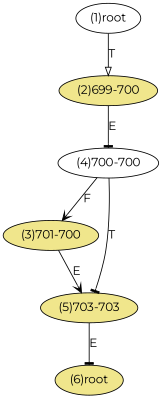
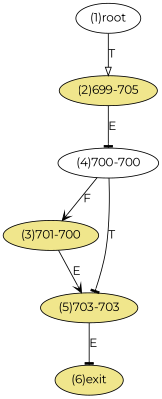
node "(2)699-700": label "(2)699-700" -> "(2)699-705"
node "(6)root": label "(6)root" -> "(6)exit"
